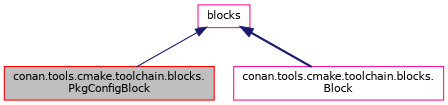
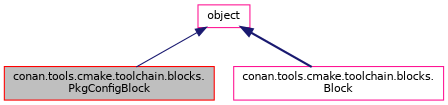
node "blocks": label "blocks" -> "object"
